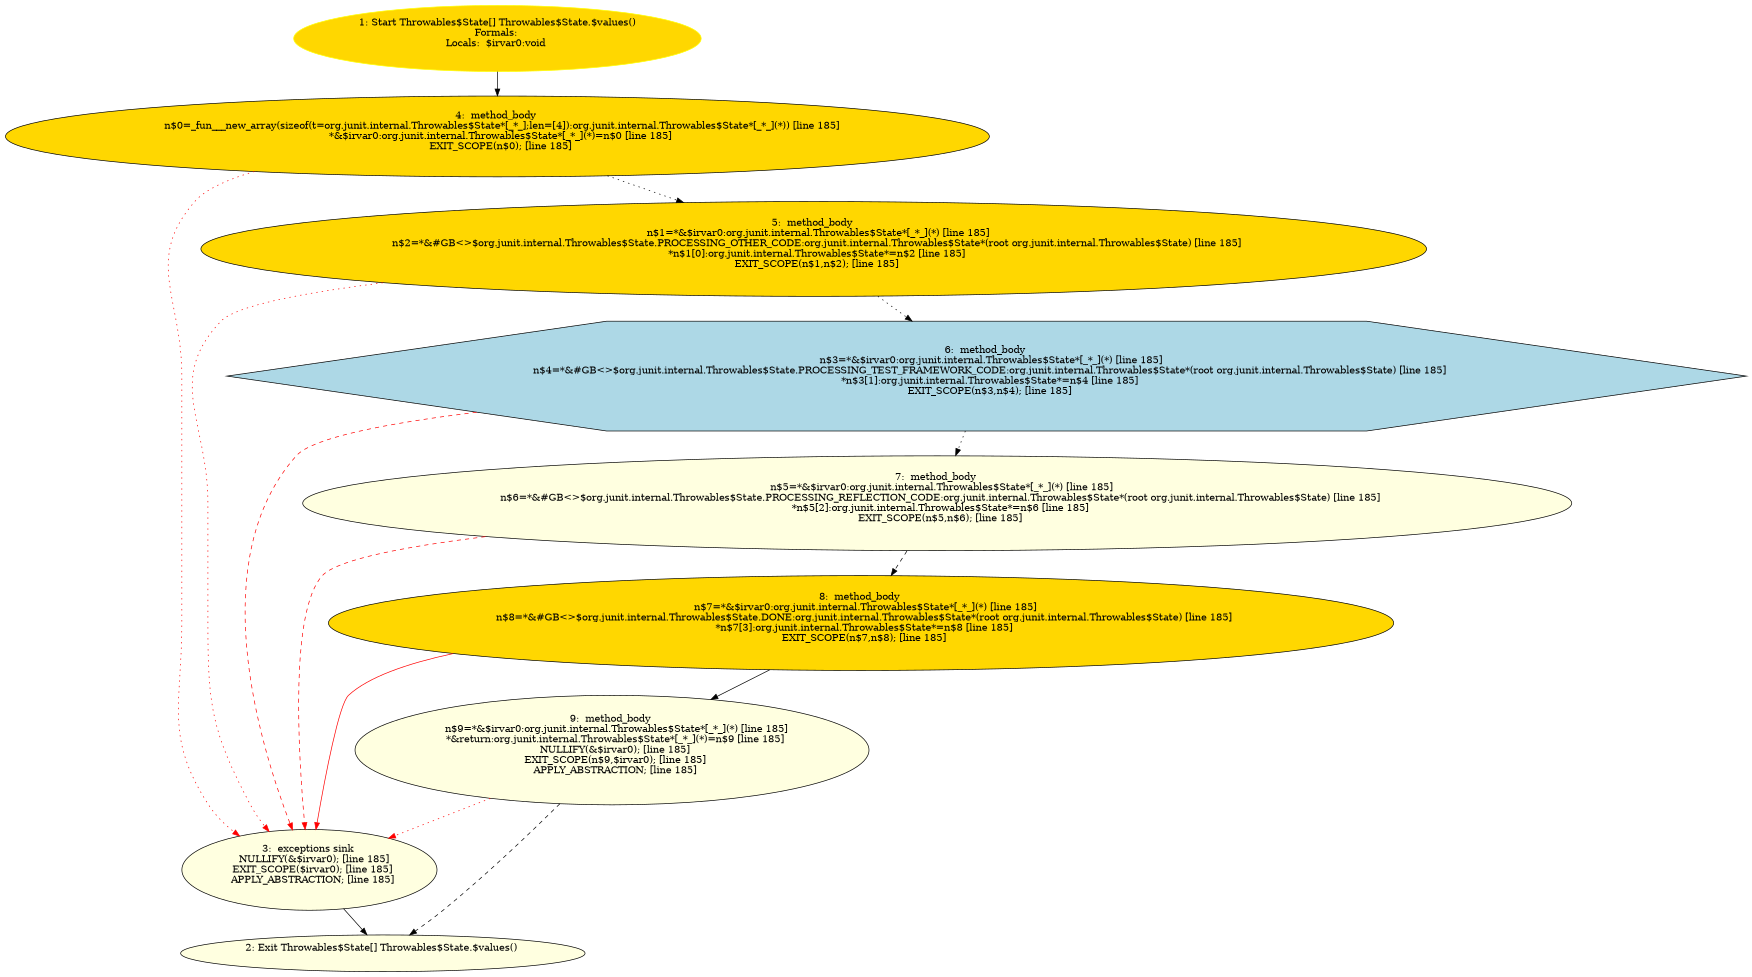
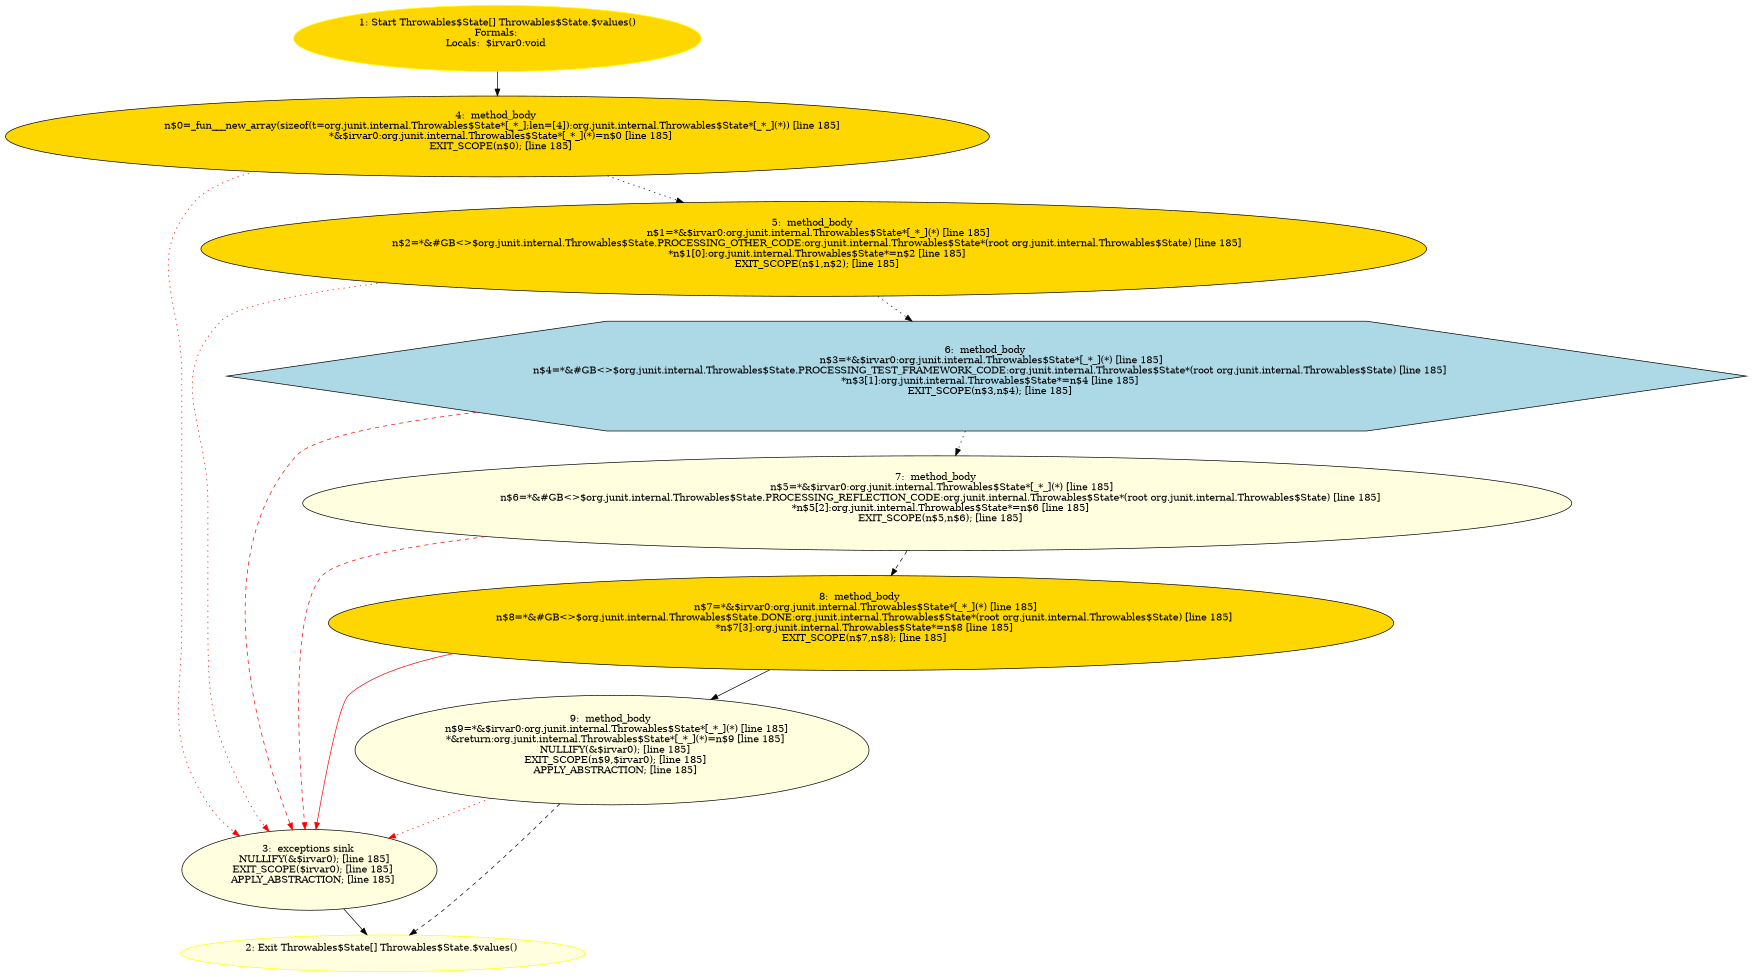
node "2: Exit Throwables$State[] Throwables$State.$values()": color black -> yellow
